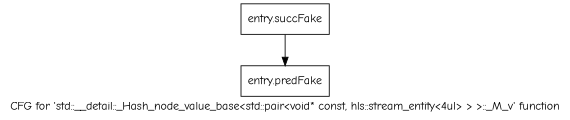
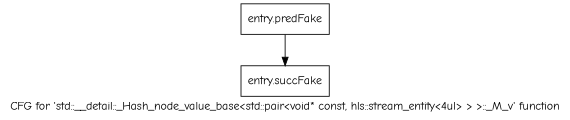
edge "entry.succFake" -> "entry.predFake": reversed
